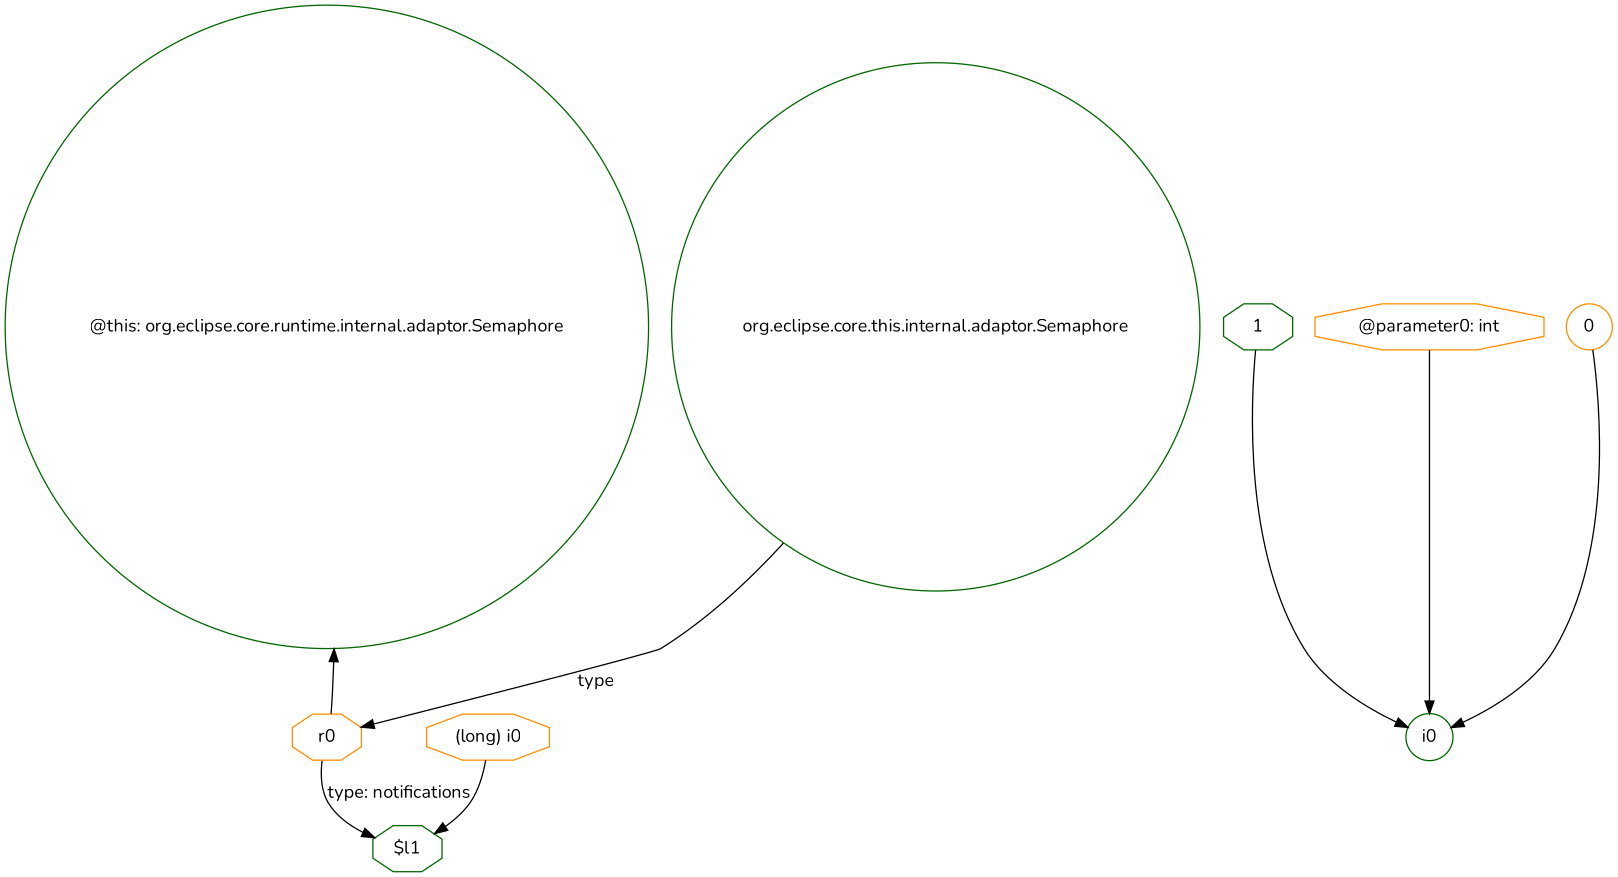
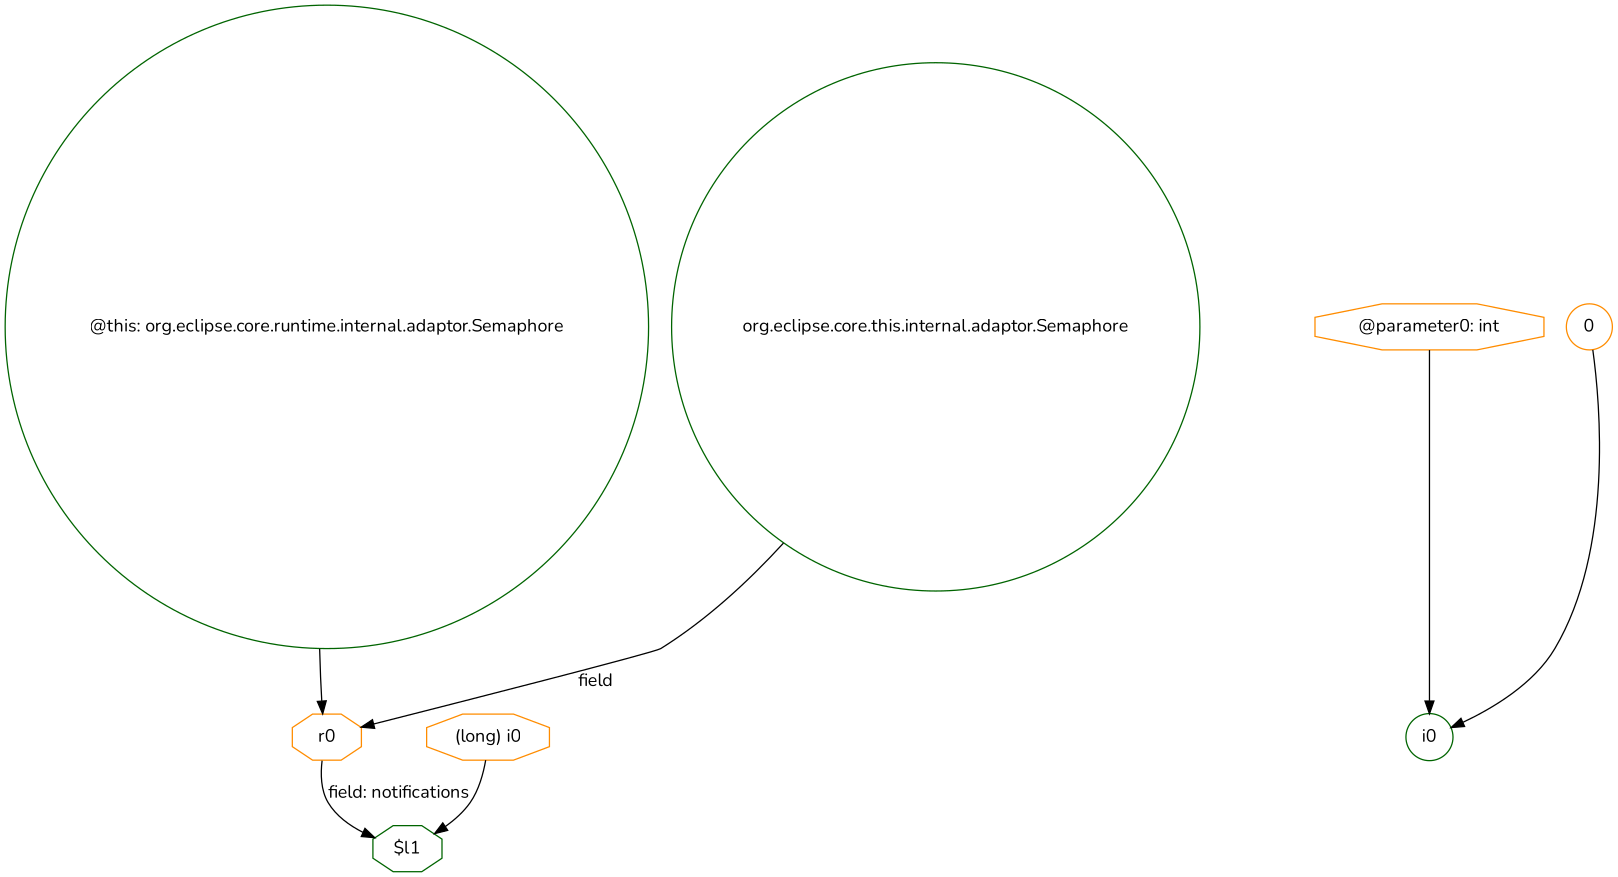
node "1": removed
edge "org.eclipse.core.this.internal.adaptor.Semaphore" -> "r0": label "type" -> "field"
edge "r0" -> "@this: org.eclipse.core.runtime.internal.adaptor.Semaphore": reversed
edge "r0" -> "$l1": label "type: notifications" -> "field: notifications"
